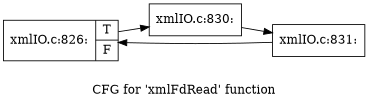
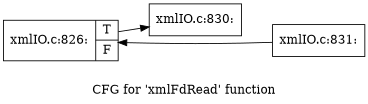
edge "xmlIO.c:830:" -> "xmlIO.c:831:": removed
